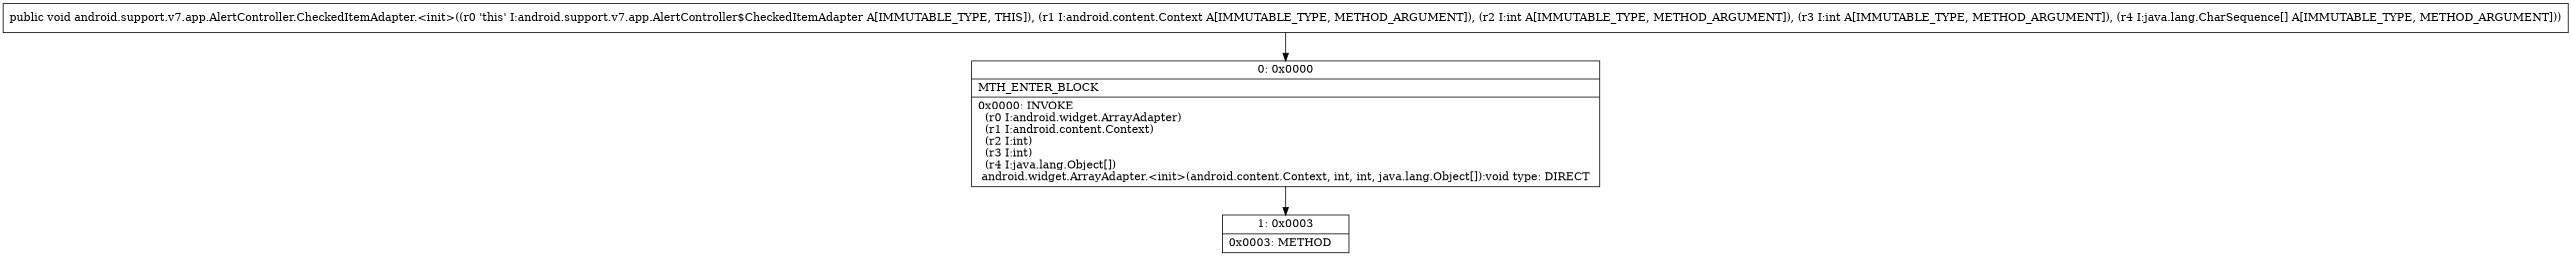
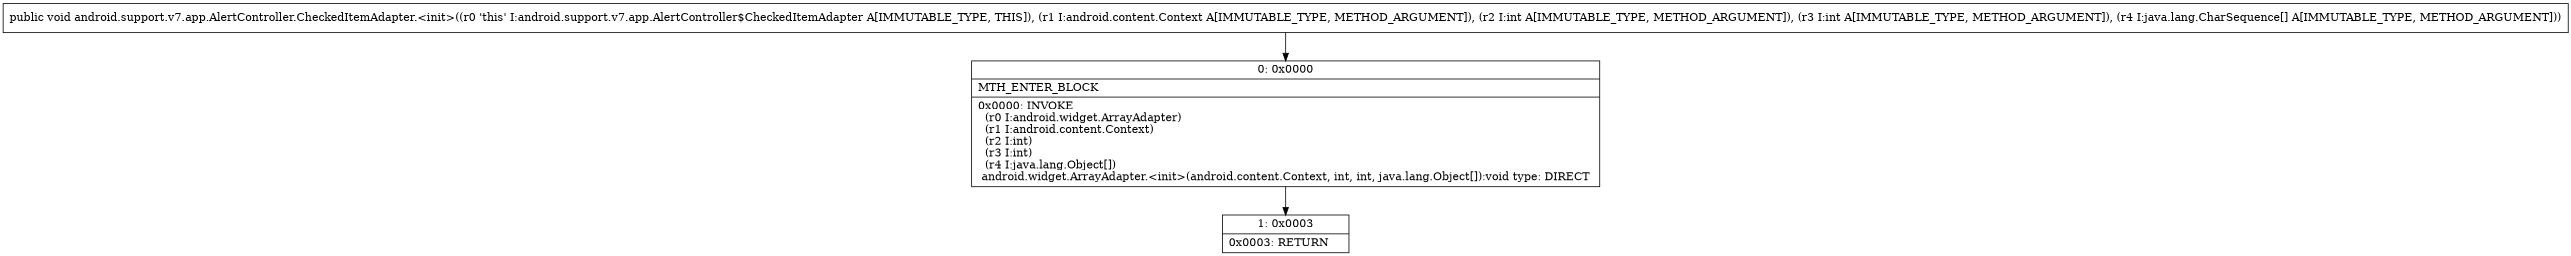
node "1: 0x0003": text "0x0003: METHOD" -> "0x0003: RETURN"
